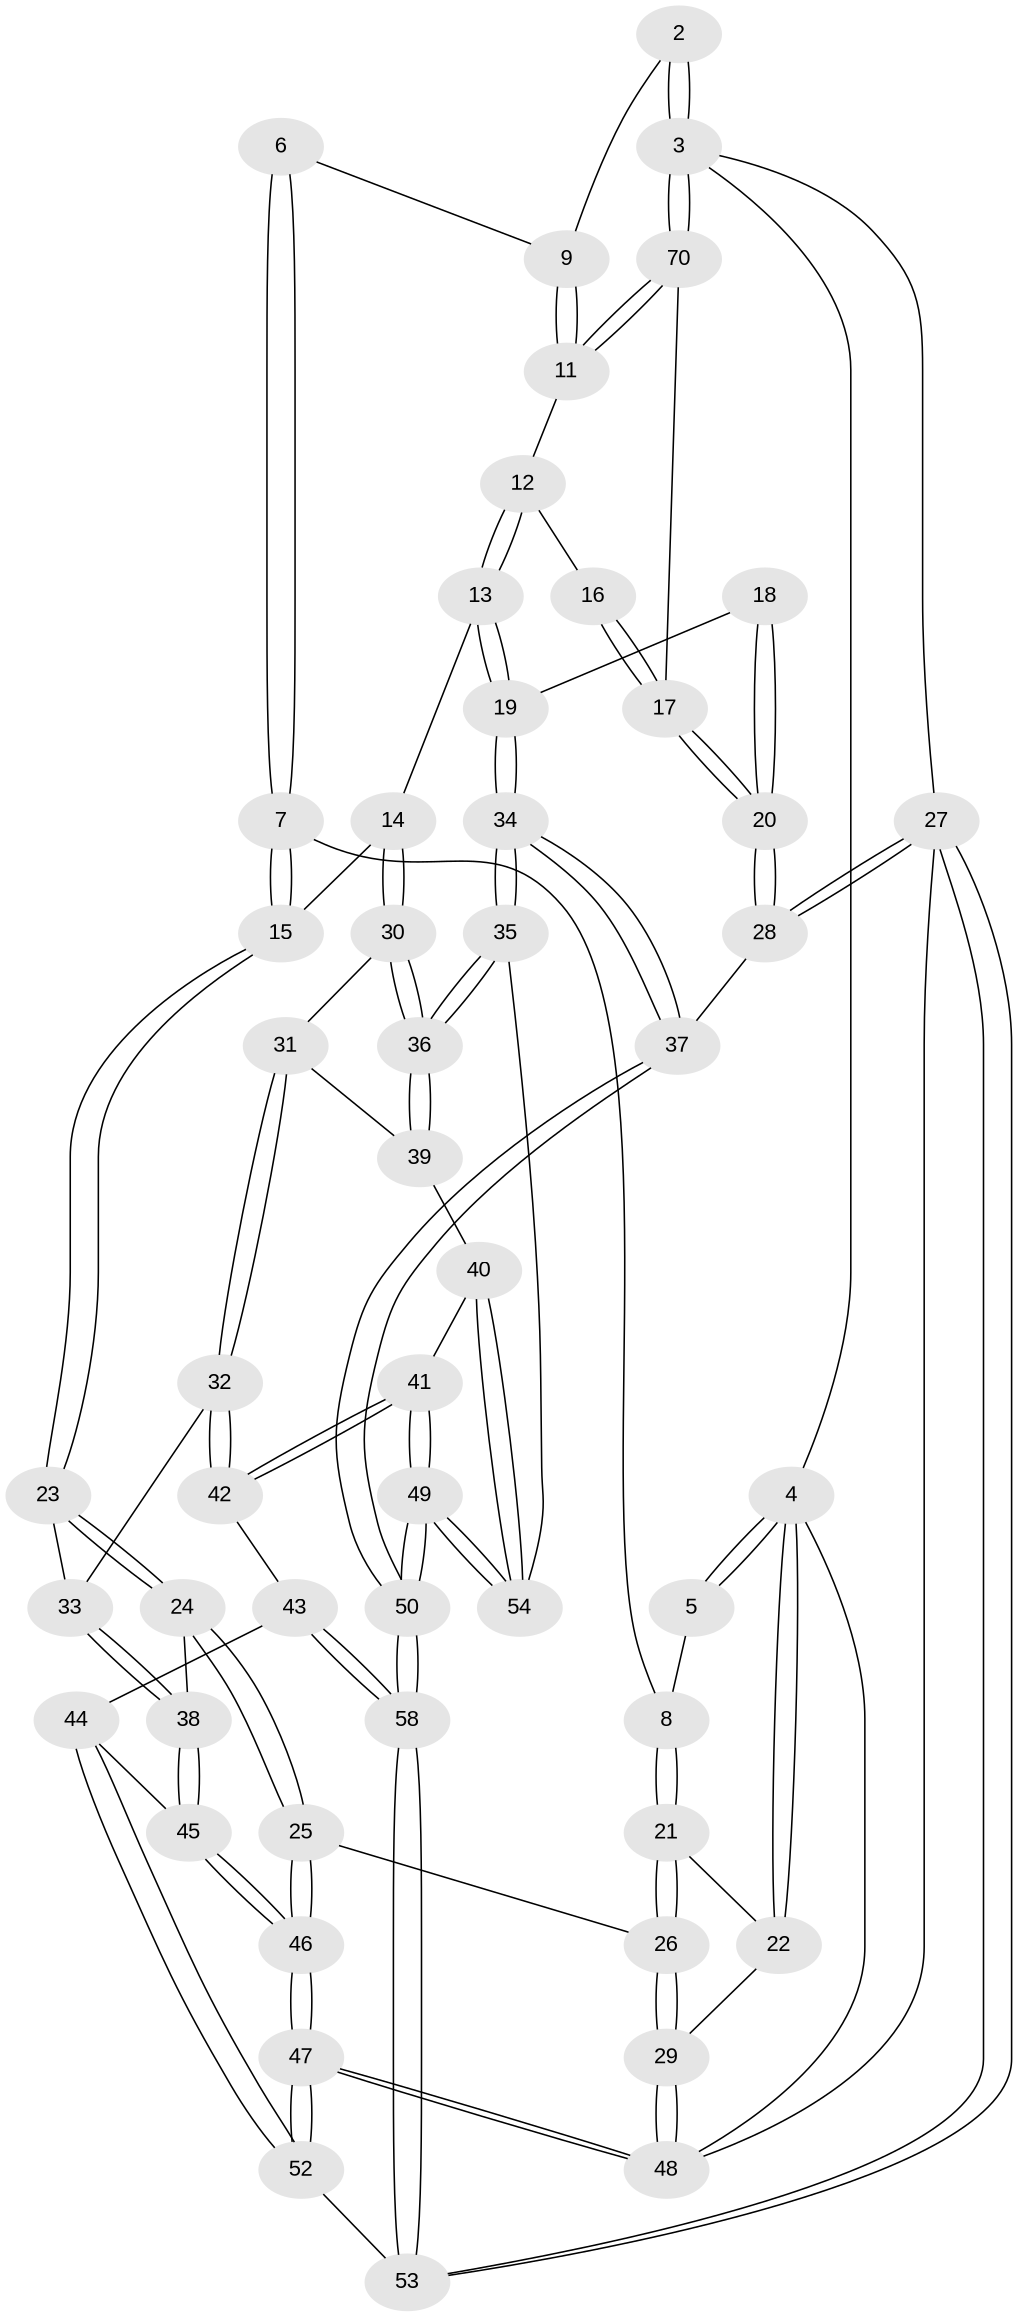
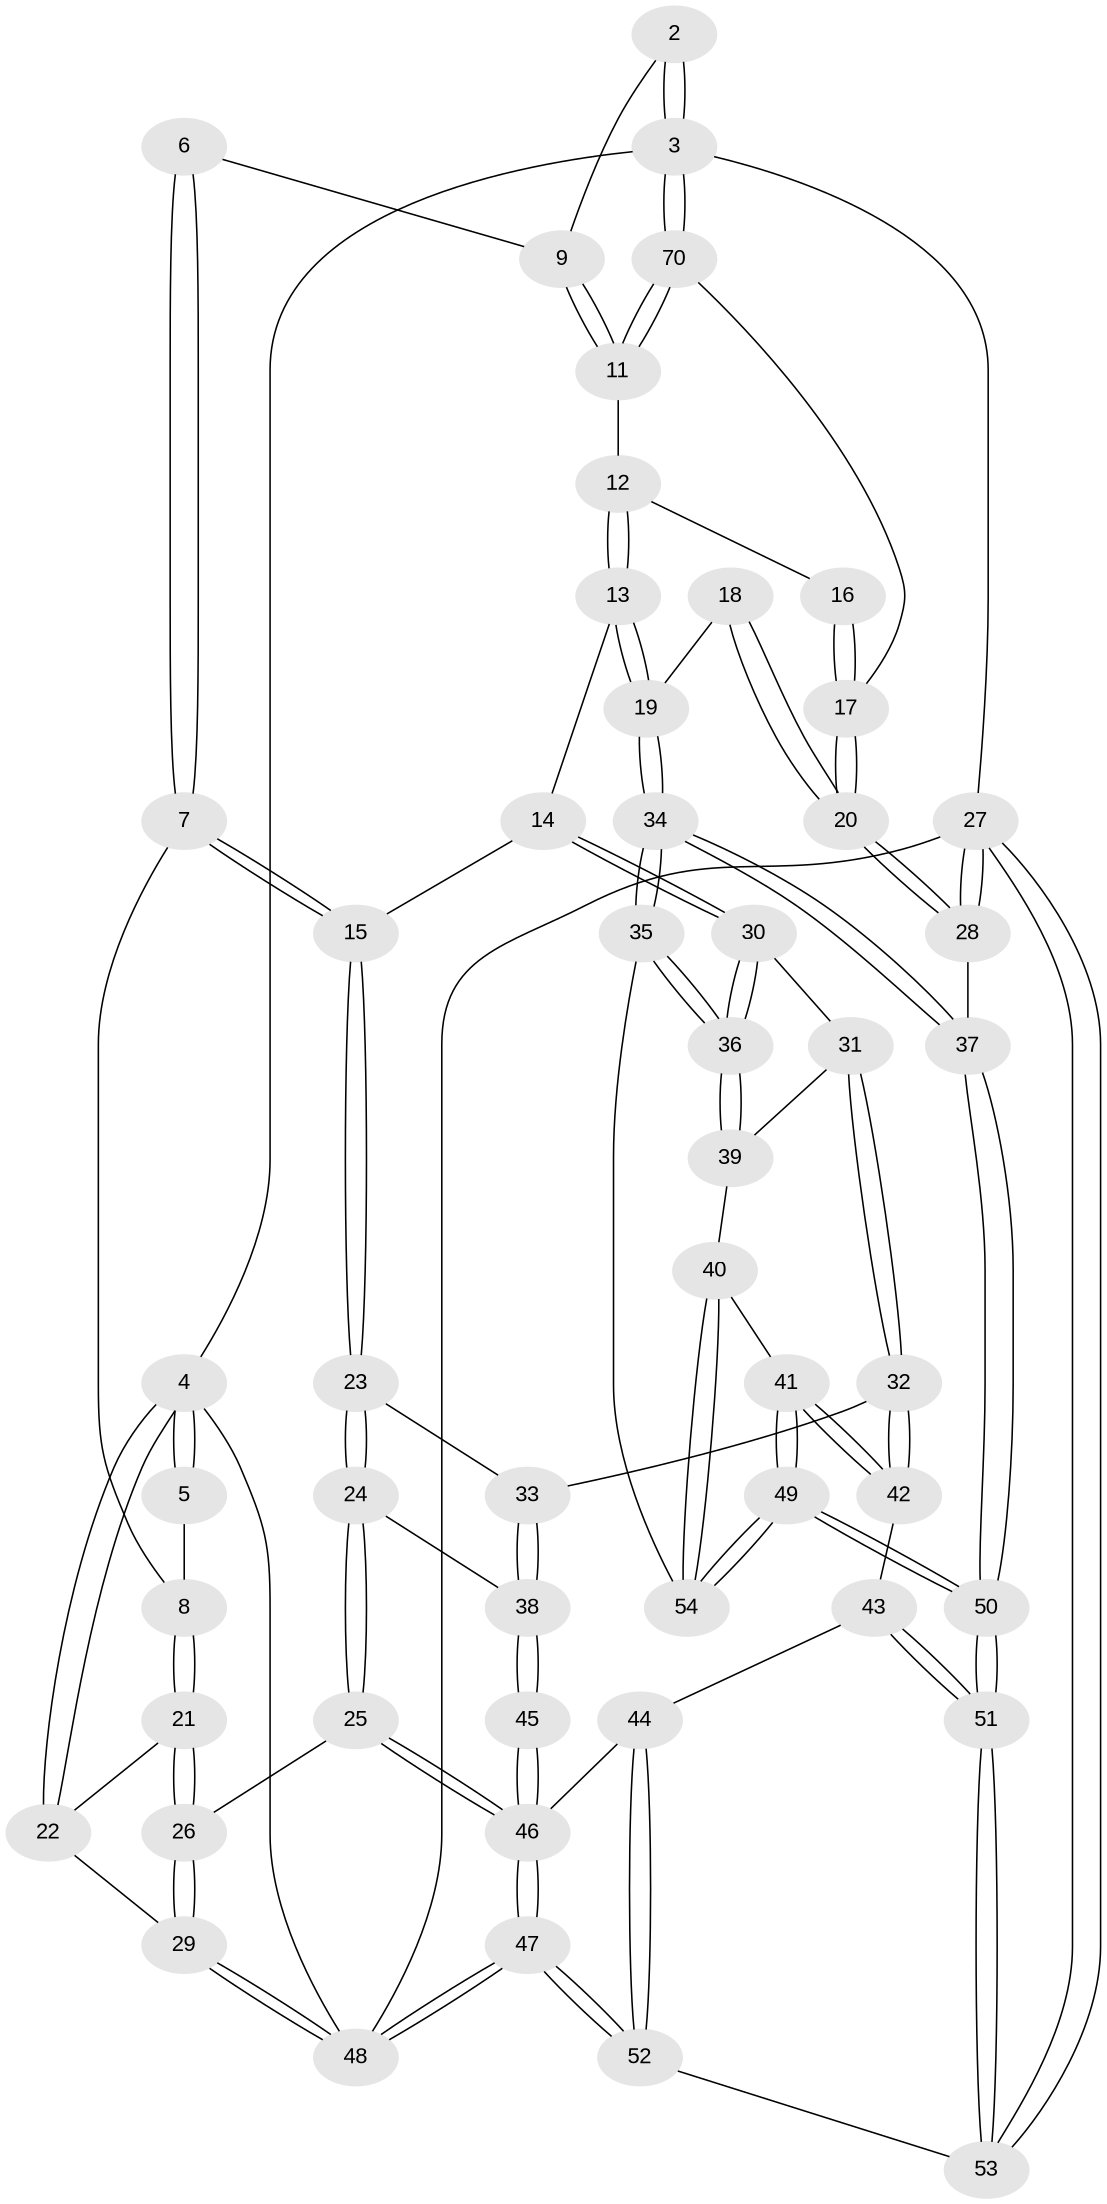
node "58": label "58" -> "51"
edge "44" -- "45": now "44" -- "46"
